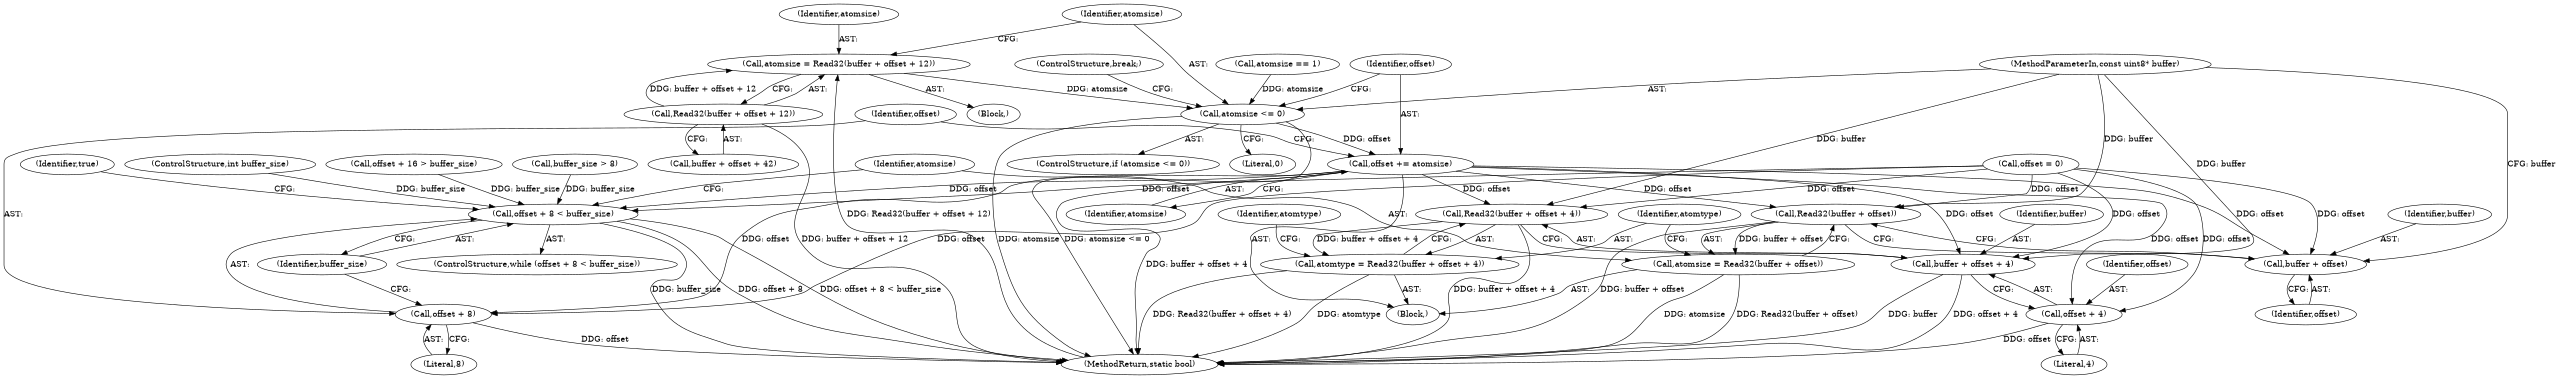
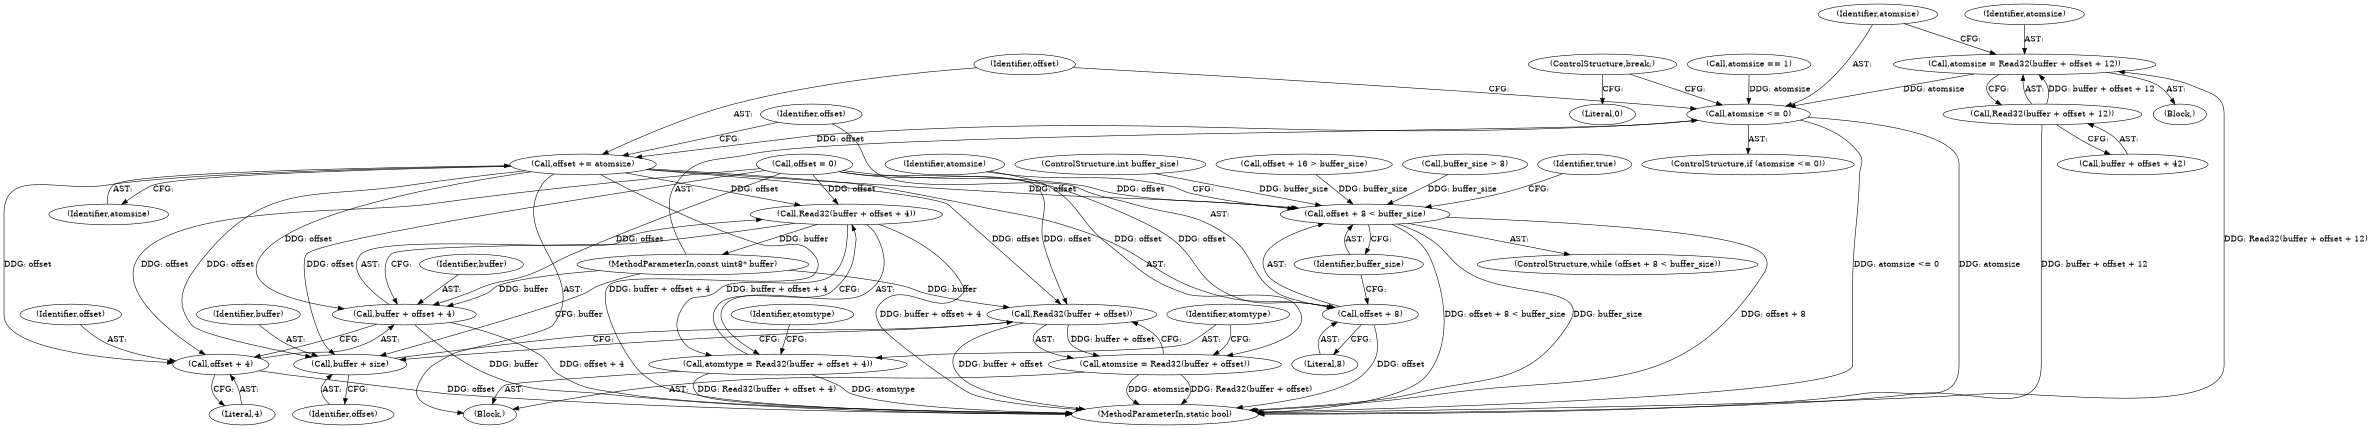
edge "(Call,atomsize <= 0)" -> "(Literal,0)": now "(ControlStructure,break;)" -> "(Literal,0)"
edge "(MethodParameterIn,const uint8* buffer)" -> "(Call,Read32(buffer + offset + 4))": reversed
node "(Call,buffer + offset)": label "(Call,buffer + offset)" -> "(Call,buffer + size)"
node "(MethodReturn,static bool)": label "(MethodReturn,static bool)" -> "(MethodParameterIn,static bool)"
